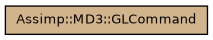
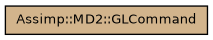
node "Assimp::MD3::GLCommand": label "Assimp::MD3::GLCommand" -> "Assimp::MD2::GLCommand"
